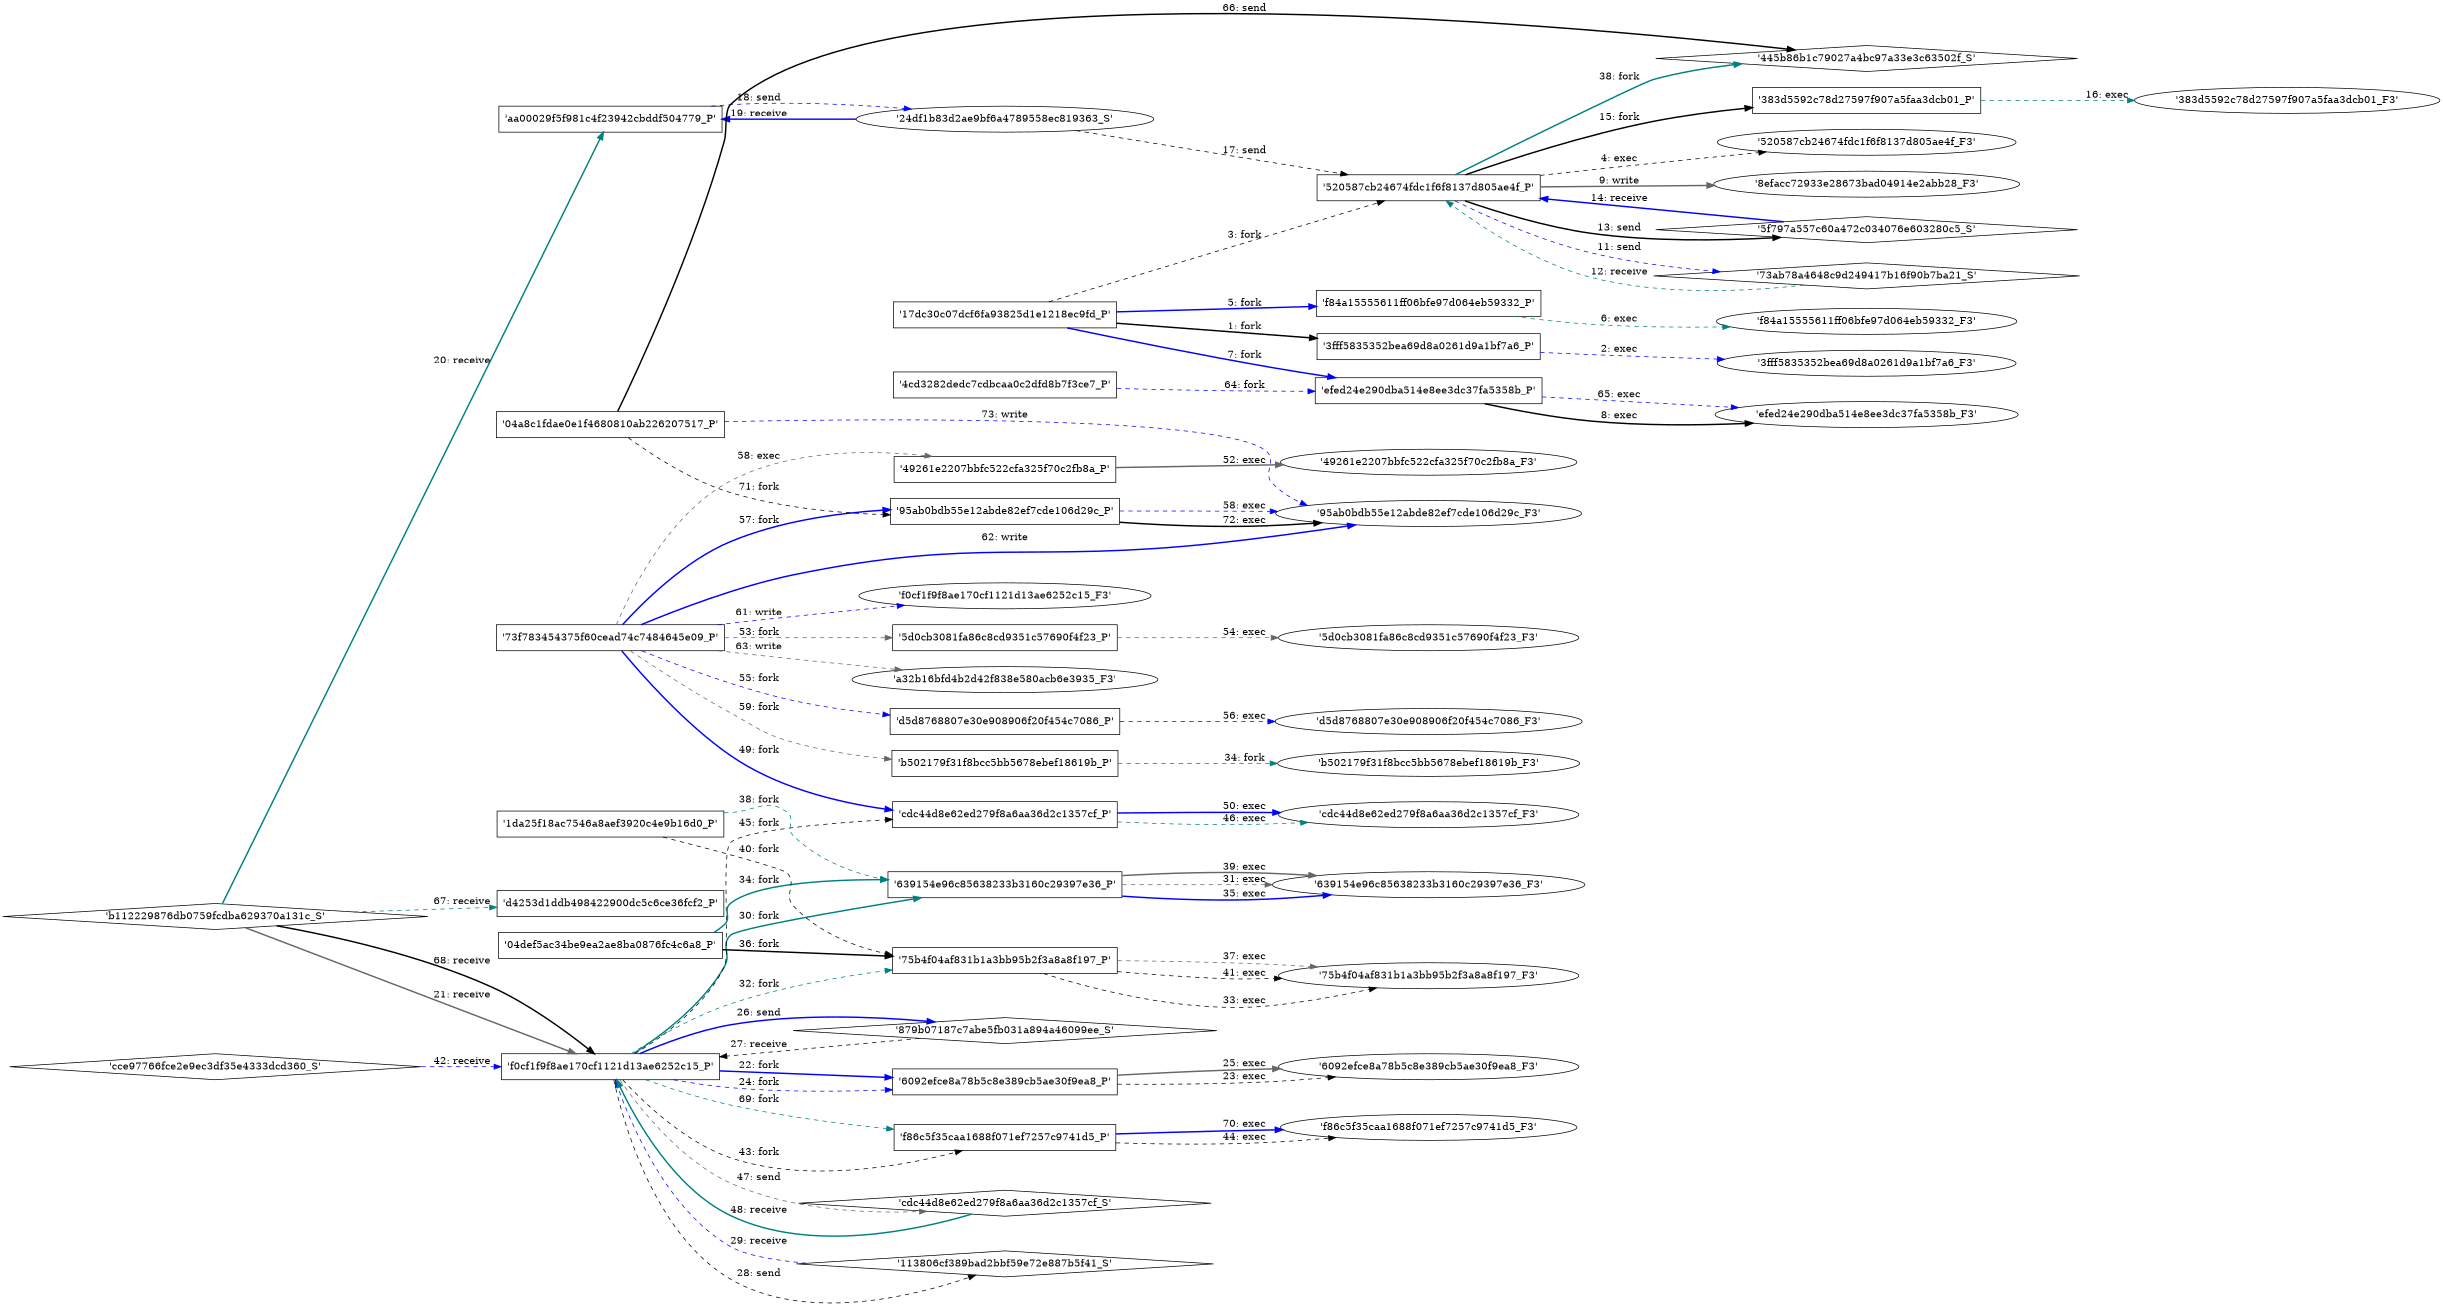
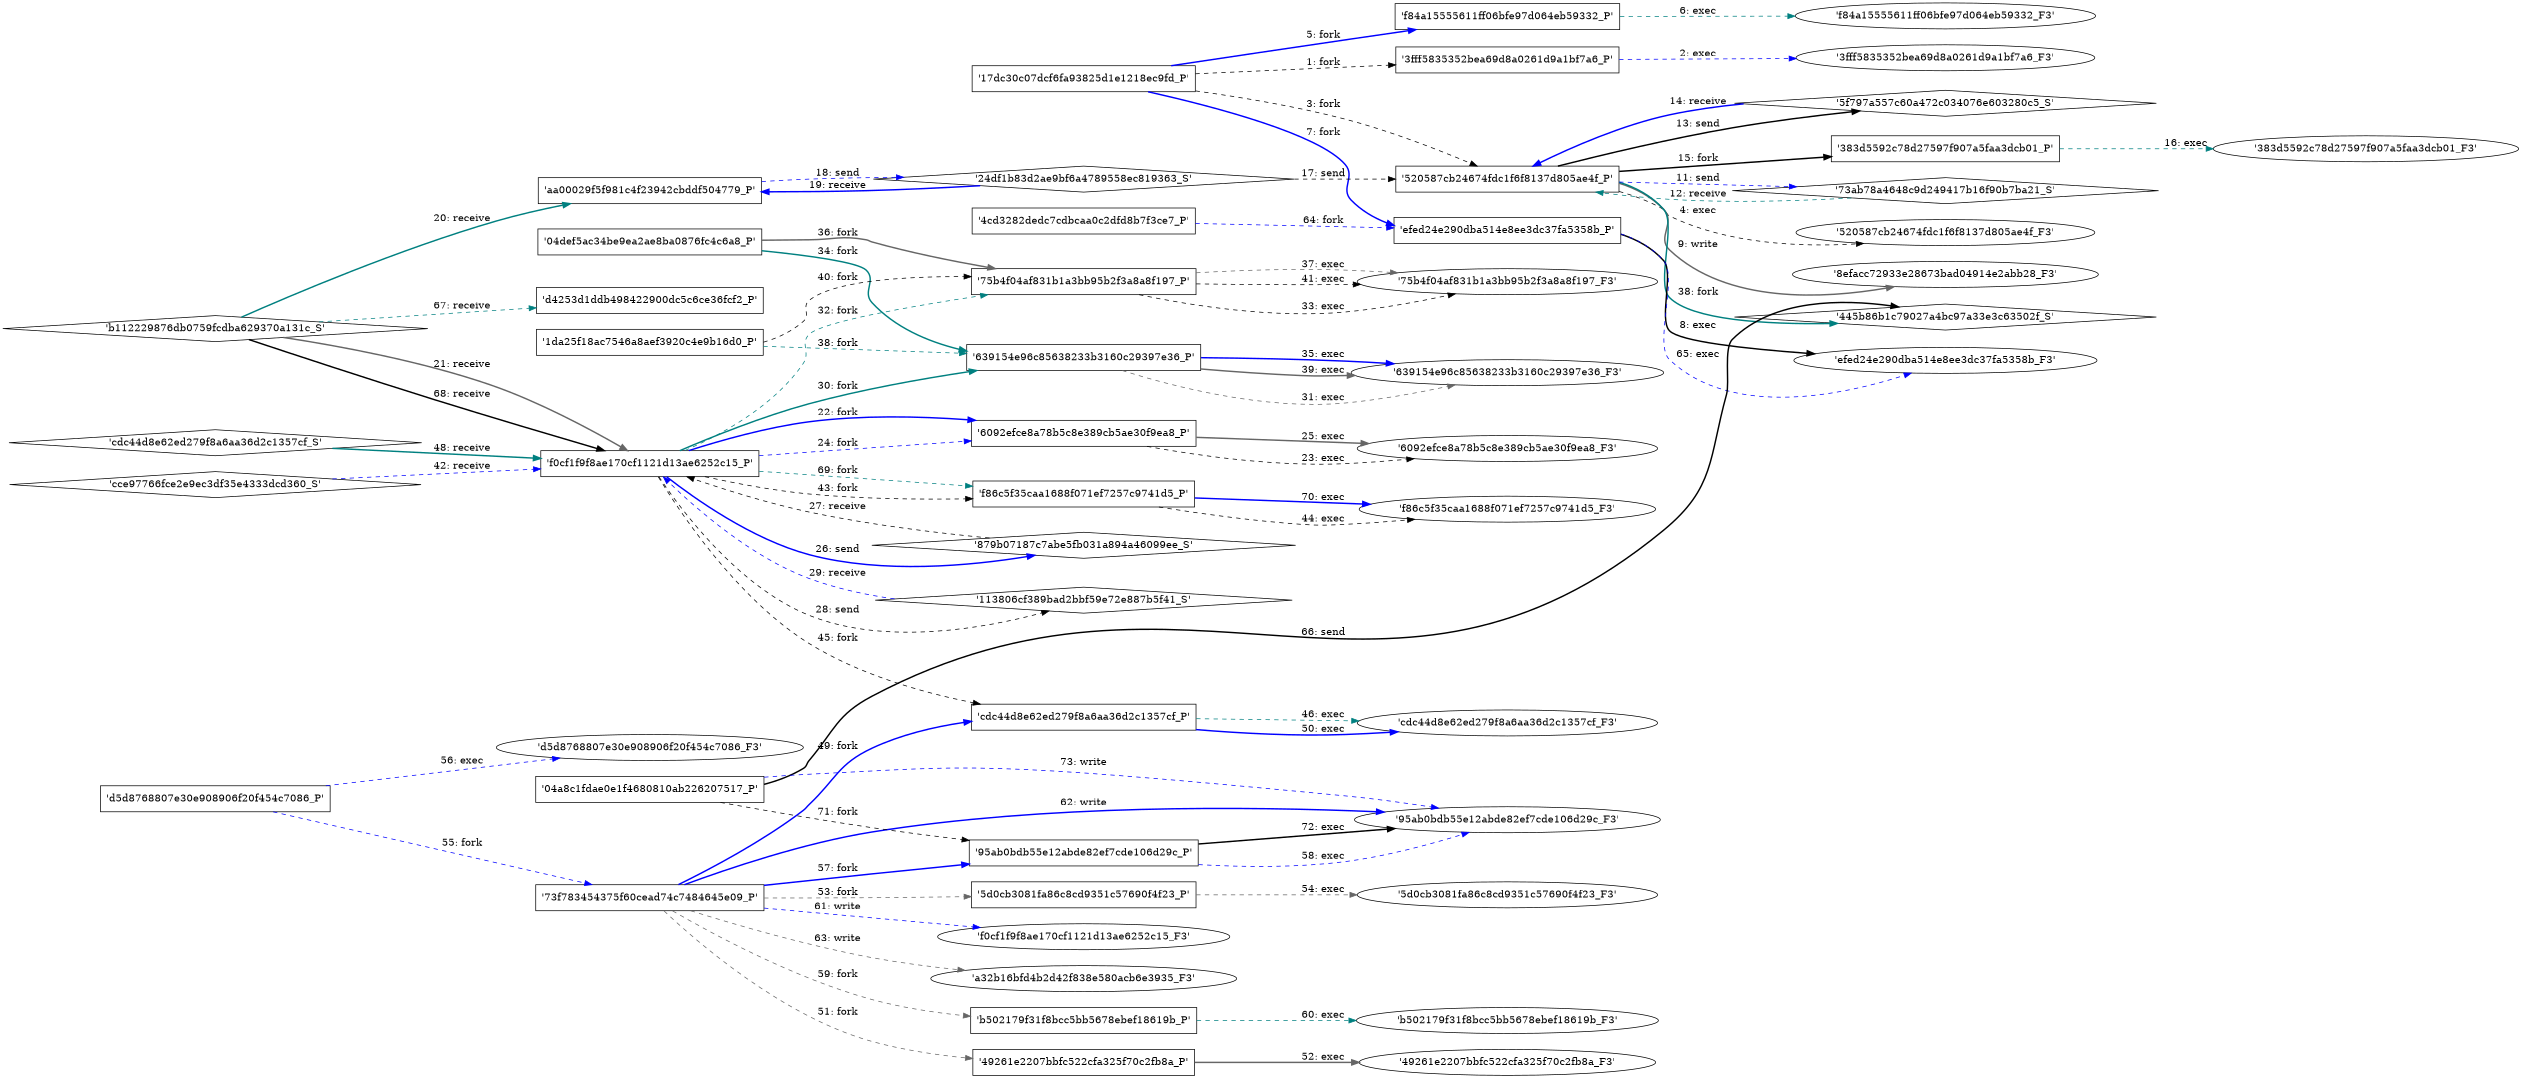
node "'24df1b83d2ae9bf6a4789558ec819363_S'": shape ellipse -> diamond
edge "'17dc30c07dcf6fa93825d1e1218ec9fd_P'" -> "'3fff5835352bea69d8a0261d9a1bf7a6_P'": style bold -> dashed
edge "'73f783454375f60cead74c7484645e09_P'" -> "'49261e2207bbfc522cfa325f70c2fb8a_P'": label "58: exec" -> "51: fork"
edge "'73f783454375f60cead74c7484645e09_P'" -> "'d5d8768807e30e908906f20f454c7086_P'": reversed
edge "'b502179f31f8bcc5bb5678ebef18619b_P'" -> "'b502179f31f8bcc5bb5678ebef18619b_F3'": label "34: fork" -> "60: exec"
edge "'04def5ac34be9ea2ae8ba0876fc4c6a8_P'" -> "'75b4f04af831b1a3bb95b2f3a8a8f197_P'": color black -> gray40
edge "'f0cf1f9f8ae170cf1121d13ae6252c15_P'" -> "'cdc44d8e62ed279f8a6aa36d2c1357cf_S'": removed, label "47: send"
